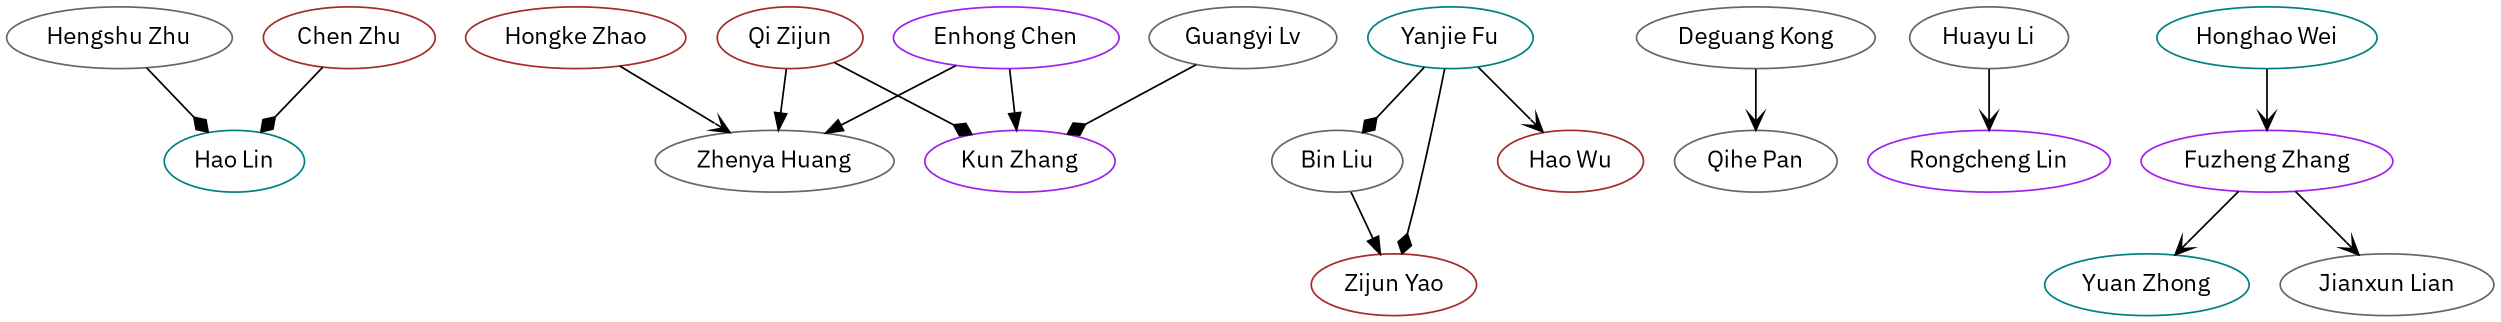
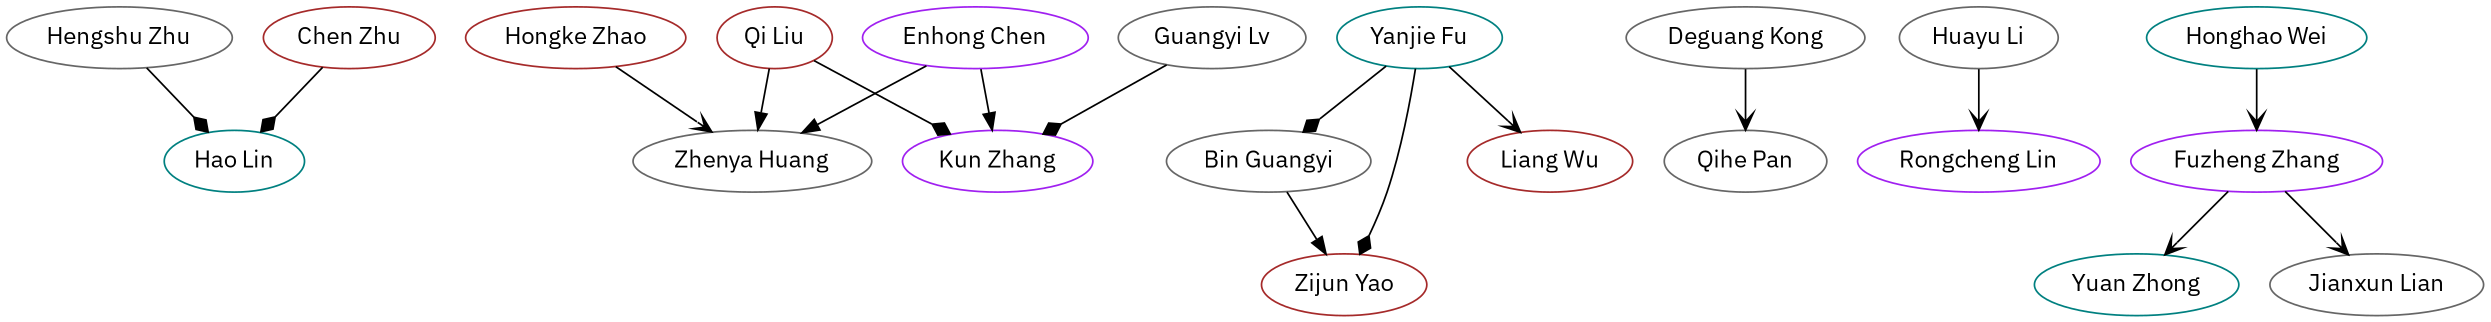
node "Qi Zijun": label "Qi Zijun" -> "Qi Liu"
node "Bin Liu": label "Bin Liu" -> "Bin Guangyi"
node "Hao Wu": label "Hao Wu" -> "Liang Wu"
